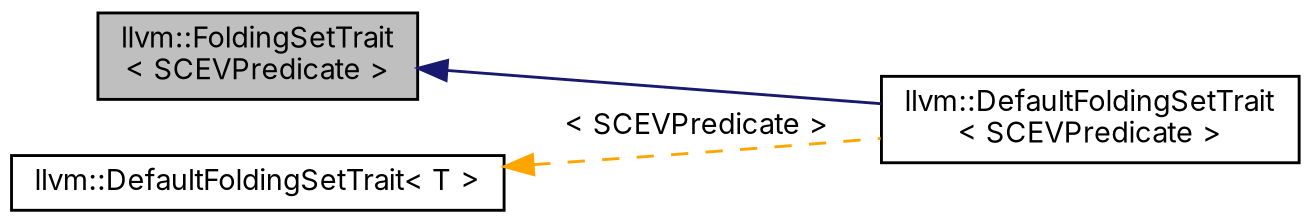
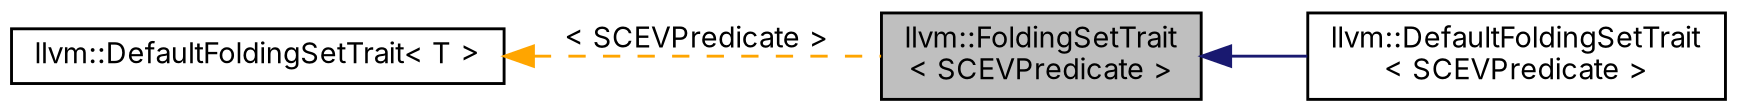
edge "llvm::DefaultFoldingSetTrait < SCEVPredicate >" -> "llvm::DefaultFoldingSetTrait< T >": now "llvm::FoldingSetTrait < SCEVPredicate >" -> "llvm::DefaultFoldingSetTrait< T >"
